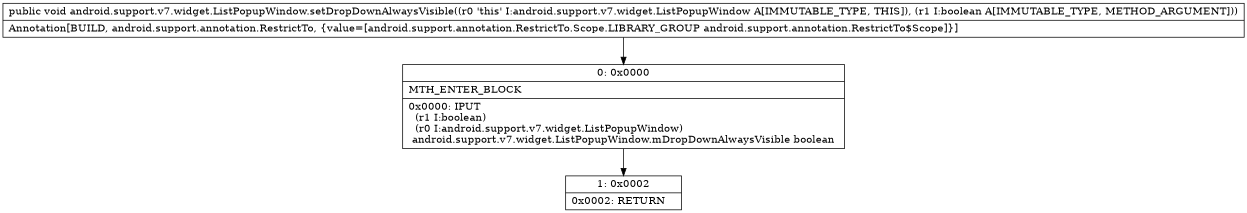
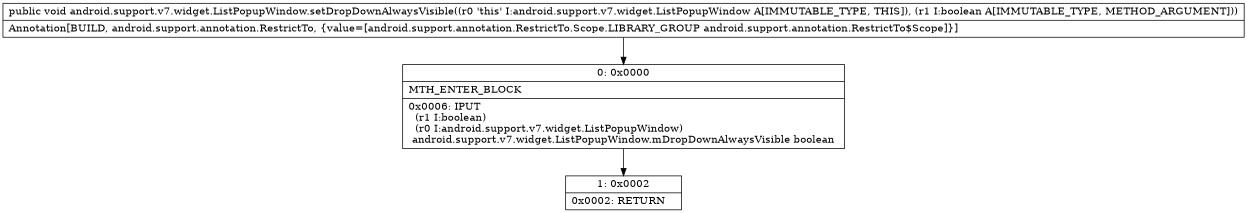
node "0: 0x0000": text "0x0000: IPUT" -> "0x0006: IPUT"
